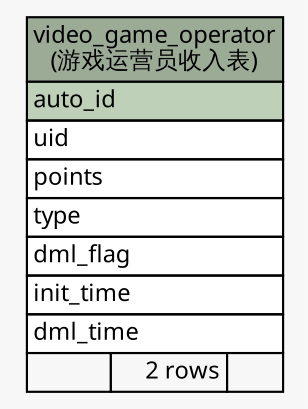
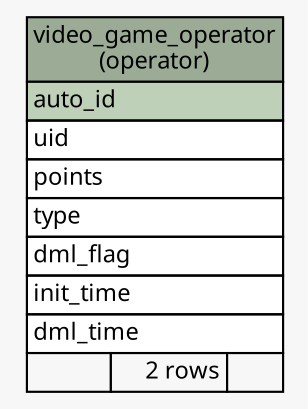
node "video_game_operator": text "(游戏运营员收入表)" -> "(operator)"
